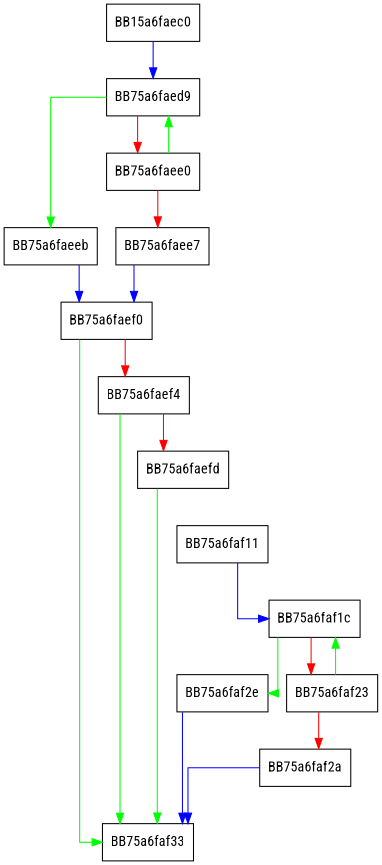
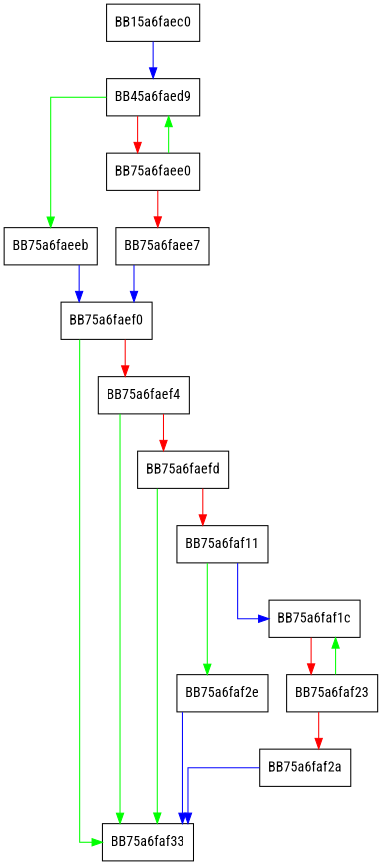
node "BB75a6faed9": label "BB75a6faed9" -> "BB45a6faed9"
edge "BB75a6faefd" -> "BB75a6faf11": added
edge "BB75a6faf1c" -> "BB75a6faf2e": now "BB75a6faf11" -> "BB75a6faf2e"
